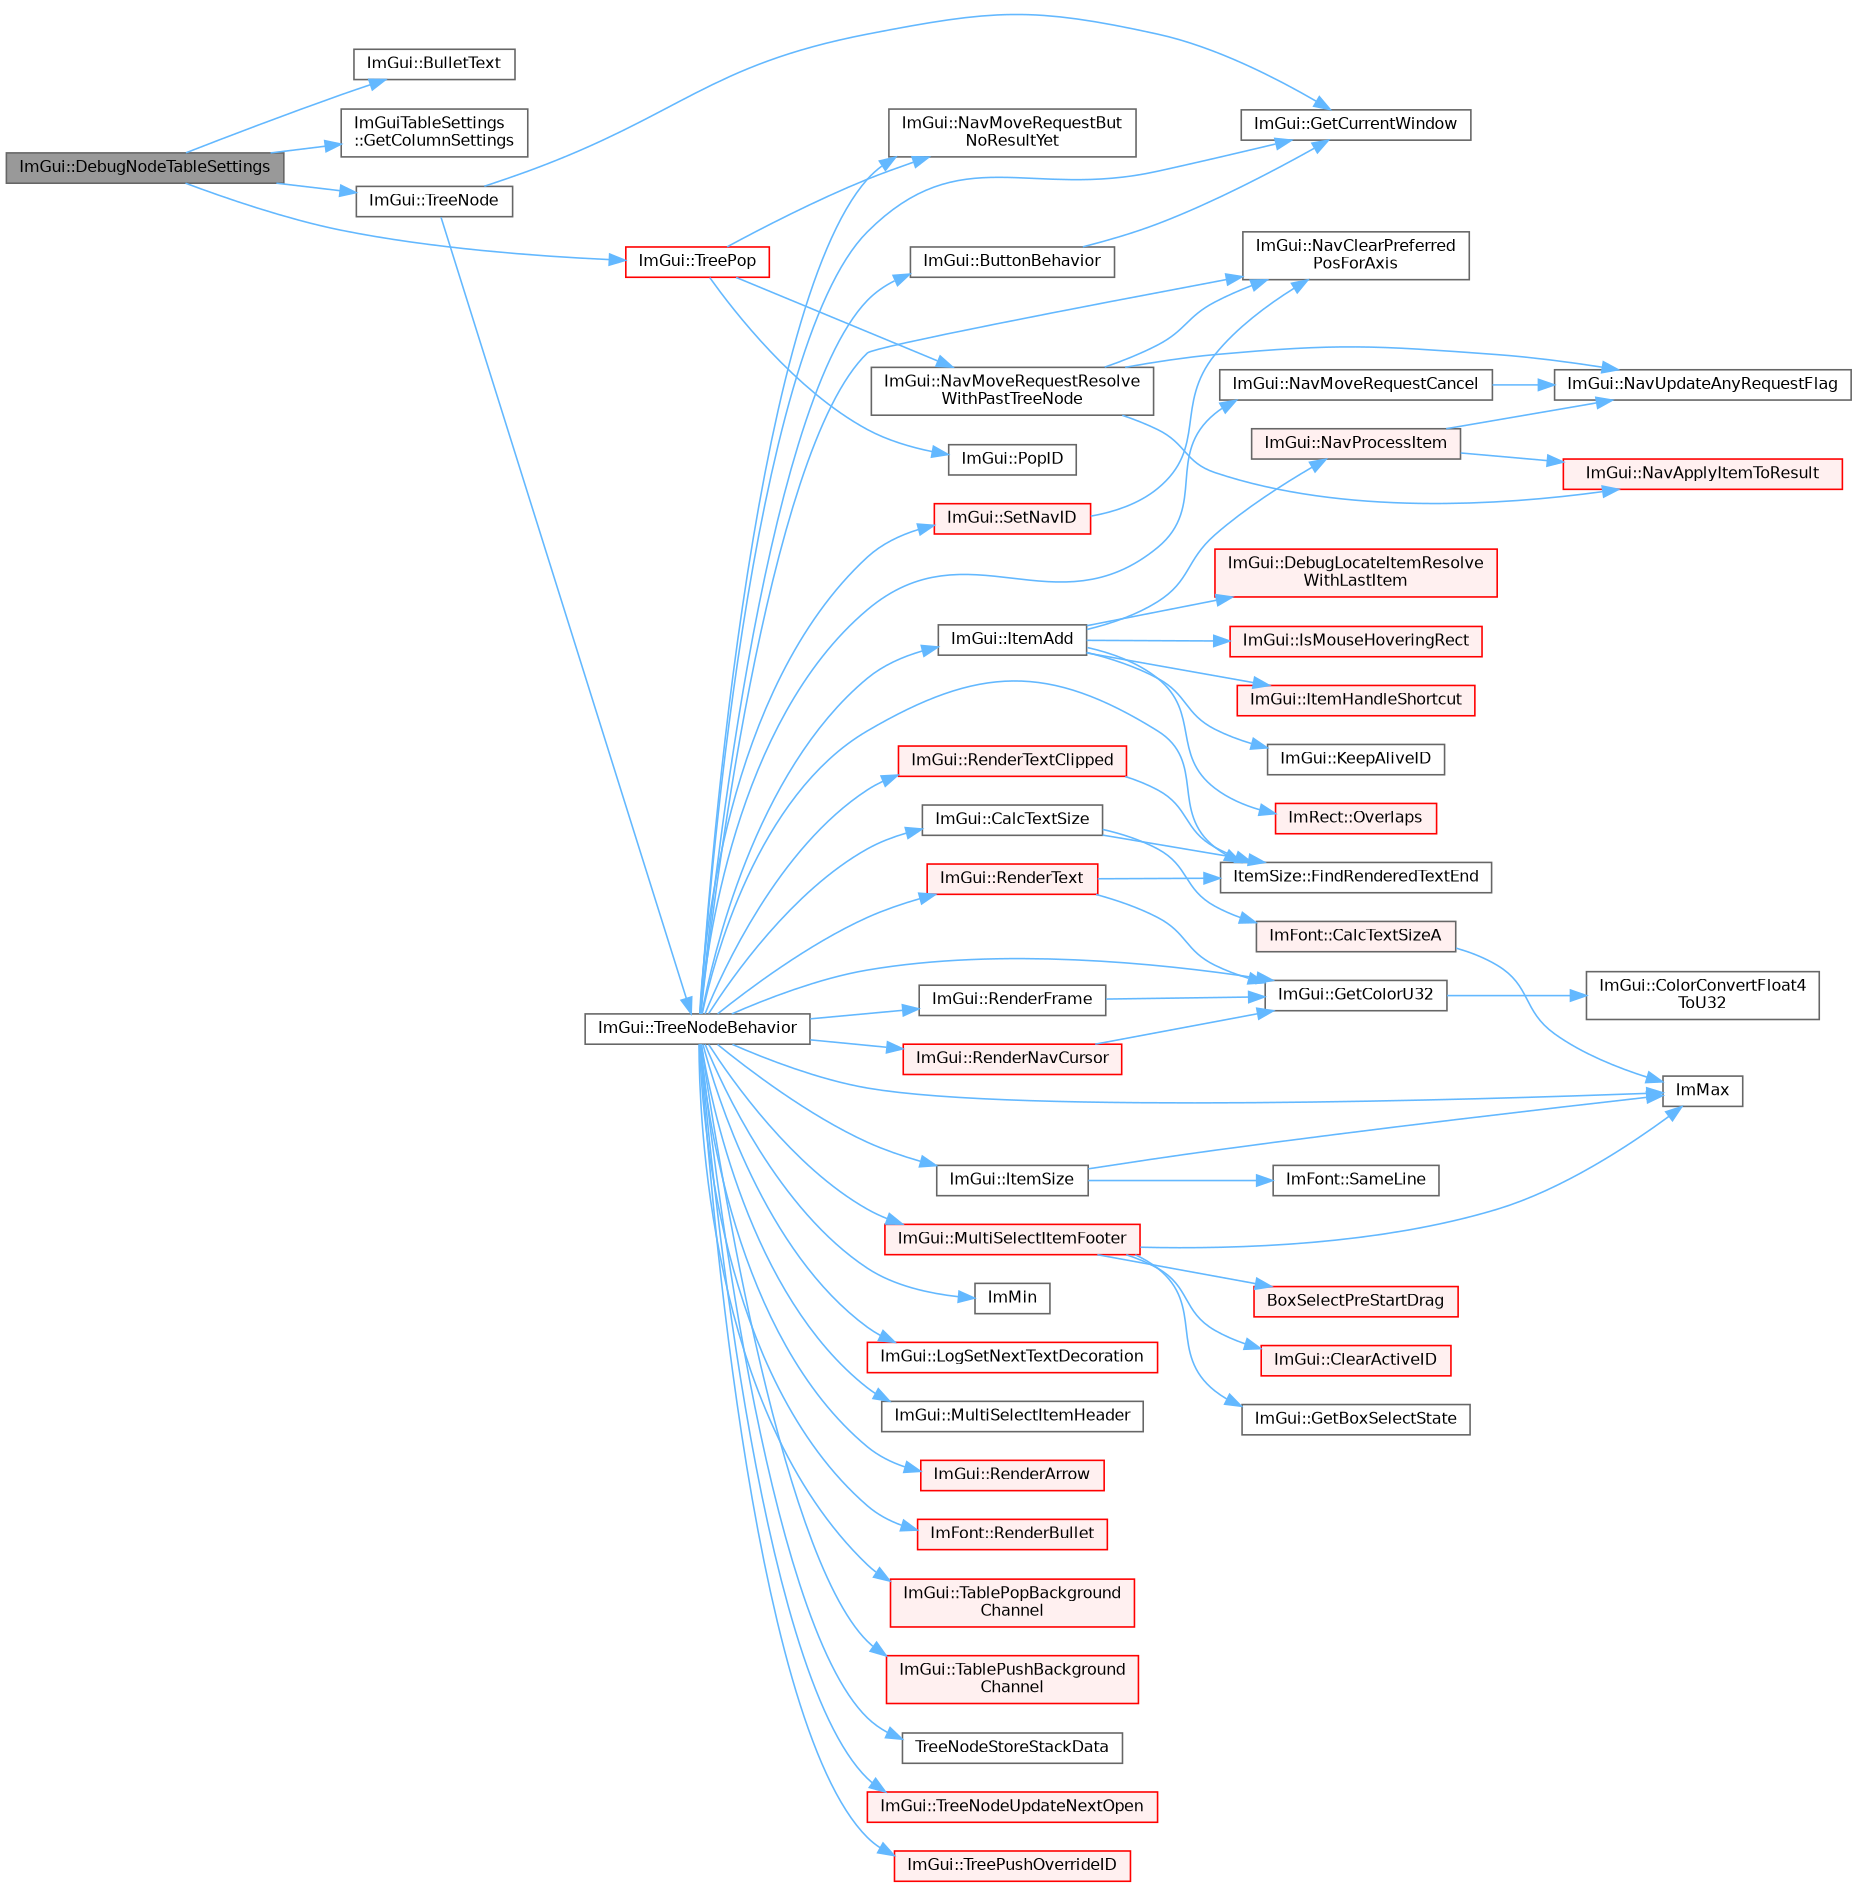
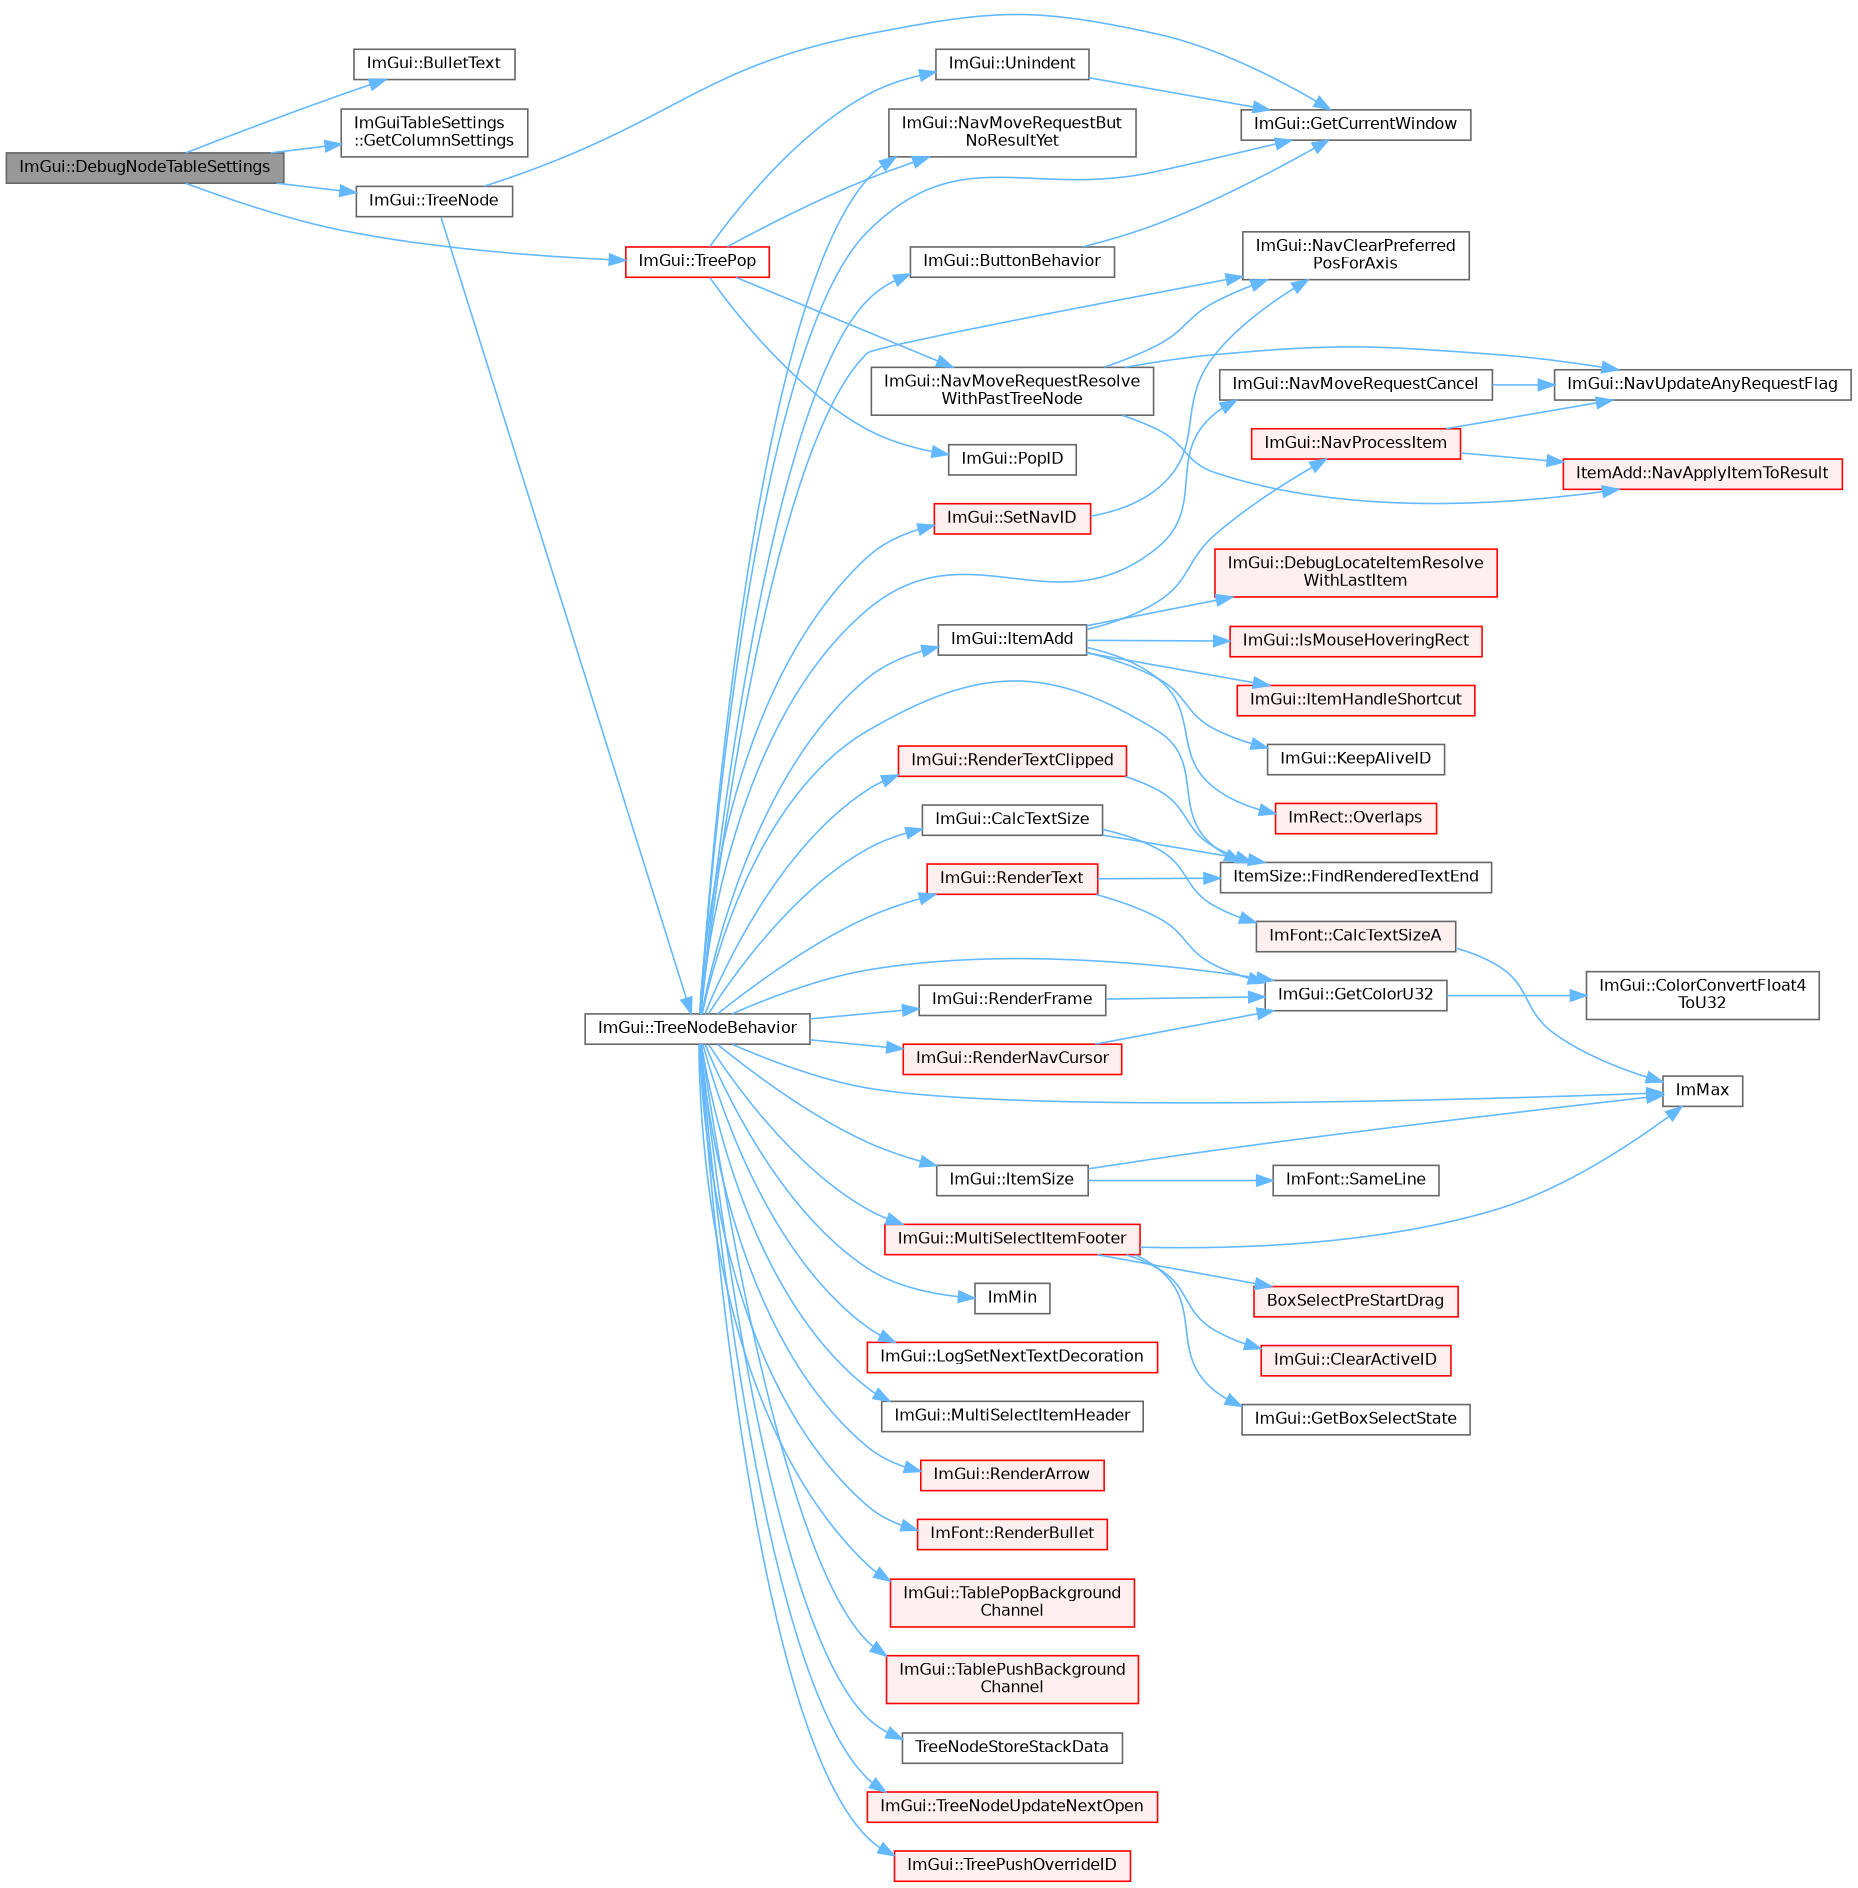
node "ImGui::Unindent": added
node "ImGui::NavProcessItem": color grey40 -> red
node "ImGui::NavApplyItemToResult": label "ImGui::NavApplyItemToResult" -> "ItemAdd::NavApplyItemToResult"
